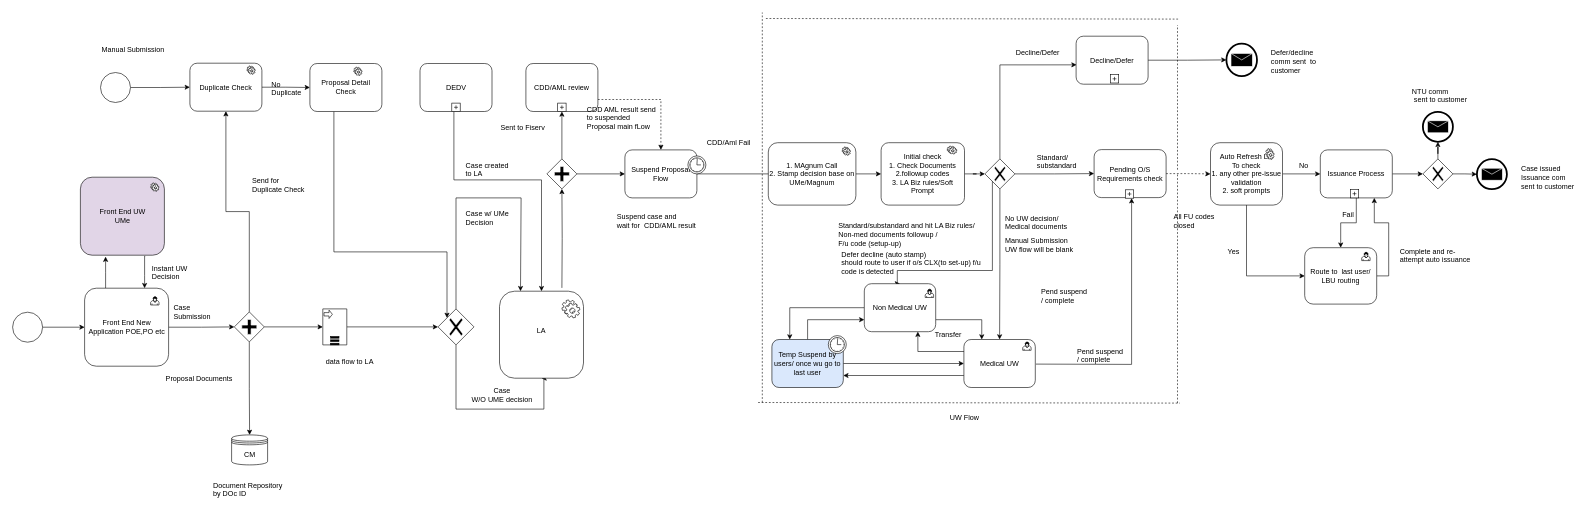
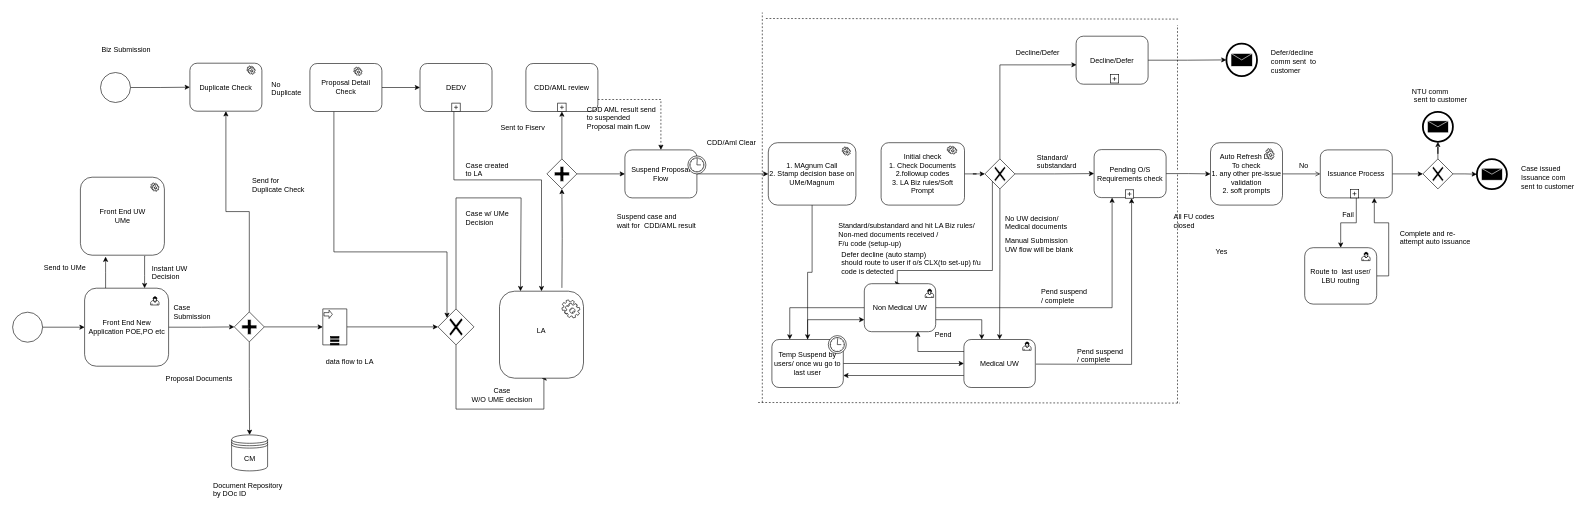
node "Manual Submission": label "Manual Submission" -> "Biz Submission"
edge "Duplicate Check" -> "Proposal Detail Check": removed
edge "Proposal Detail Check" -> "DEDV": added
node "CDD/Aml Fail": label "CDD/Aml Fail" -> "CDD/Aml Clear"
edge "Pending O/S Requirements check" -> "Auto Refresh LA To check 1. any other pre-issue validation 2. soft prompts": style dashed -> solid
edge "Suspend Proposal Flow" -- "1. MAgnum Call 2. Stamp decision base on UMe/Magnum": arrowhead none -> classic
edge "1. MAgnum Call 2. Stamp decision base on UMe/Magnum" -> "Initial check 1. Check Documents 2.followup codes 3. LA Biz rules/Soft Prompt": now "1. MAgnum Call 2. Stamp decision base on UMe/Magnum" -> "Temp Suspend by users/ once wu go to last user"
edge "Auto Refresh LA To check 1. any other pre-issue validation 2. soft prompts" -> "Issuance Process": arrowhead classic -> open
node "Front End UW UMe": fillcolor #e1d5e7 -> #ffffff
node "Standard/substandard and hit LA Biz rules/ Non-med documents followup / F/u code (setup-up)": label "Standard/substandard and hit LA Biz rules/ Non-med documents followup / F/u code (setup-up)" -> "Standard/substandard and hit LA Biz rules/ Non-med documents received / F/u code (setup-up)"
edge "Auto Refresh LA To check 1. any other pre-issue validation 2. soft prompts" -> "Route to last user/ LBU routing": removed
node "Yes": moved (1239, 251) -> (1227, 251)
node "Complete and re- attempt auto issuance": moved (1438, 254) -> (1438, 236)
node "Send to UMe": added
edge "Non Medical UW" -> "Pending O/S Requirements check": added
node "Transfer": label "Transfer" -> "Pend"
node "Temp Suspend by users/ once wu go to last user": fillcolor #dae8fc -> #ffffff
node "UW Flow": removed
node "CM": size 36x30 -> 36x36
